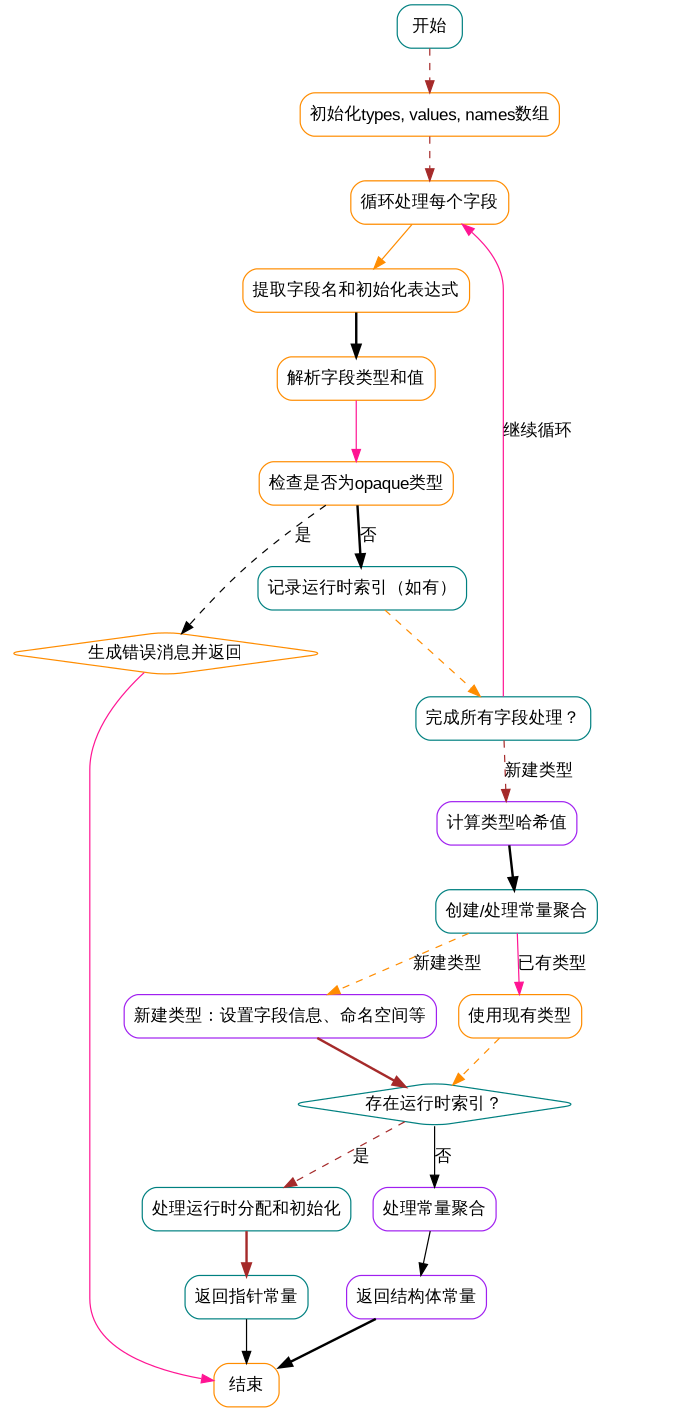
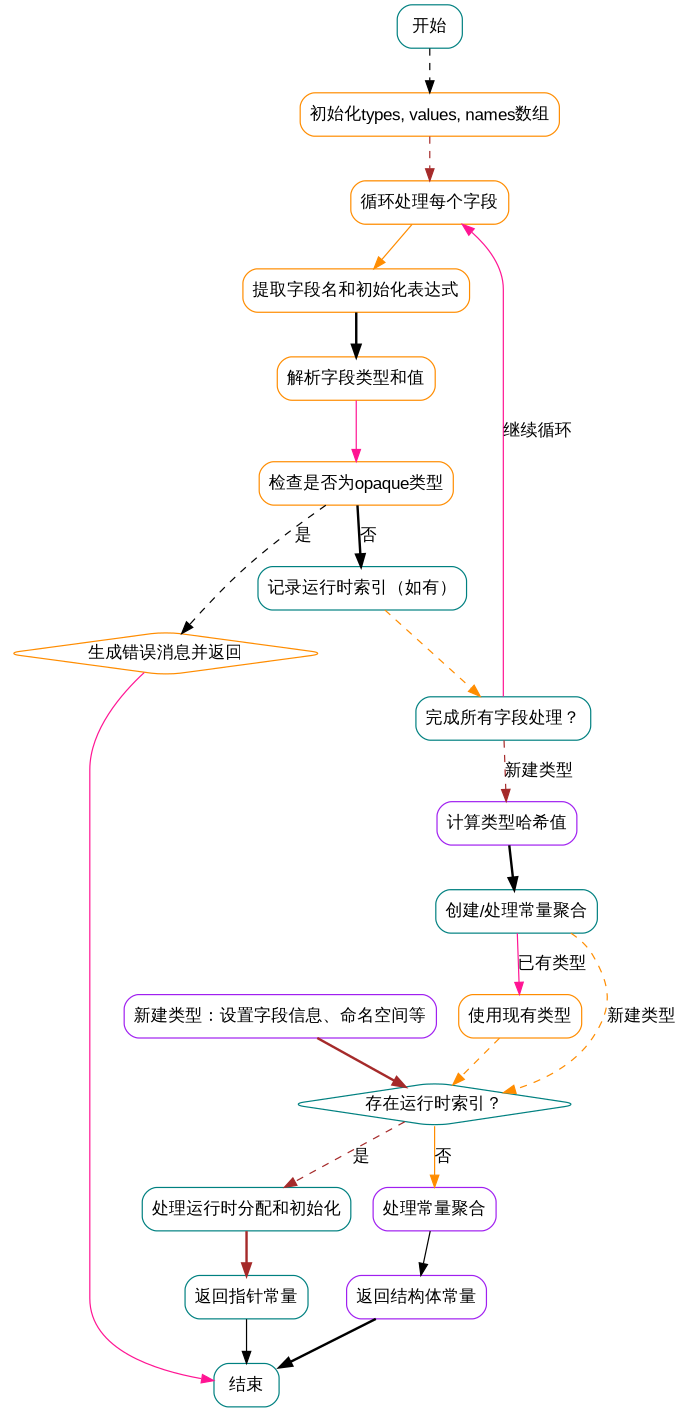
edge "开始" -> "初始化types, values, names数组": color brown -> black
edge "创建/处理常量聚合" -> "新建类型：设置字段信息、命名空间等": now "创建/处理常量聚合" -> "存在运行时索引？"
edge "存在运行时索引？" -> "处理常量聚合": color black -> darkorange
node "结束": color darkorange -> teal
